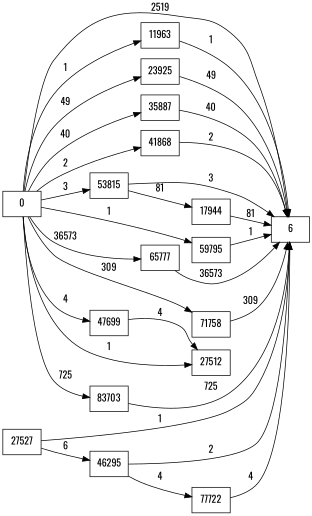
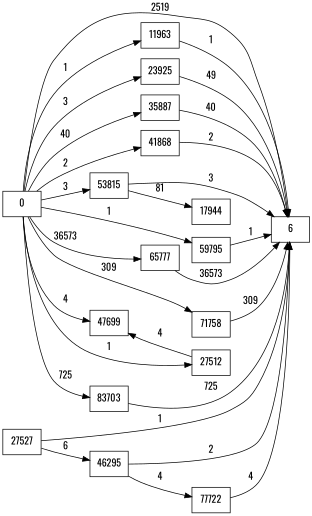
edge "0" -> "23925": label "49" -> "3"
edge "17944" -> "6": removed, label "81"
edge "47699" -> "27512": reversed
